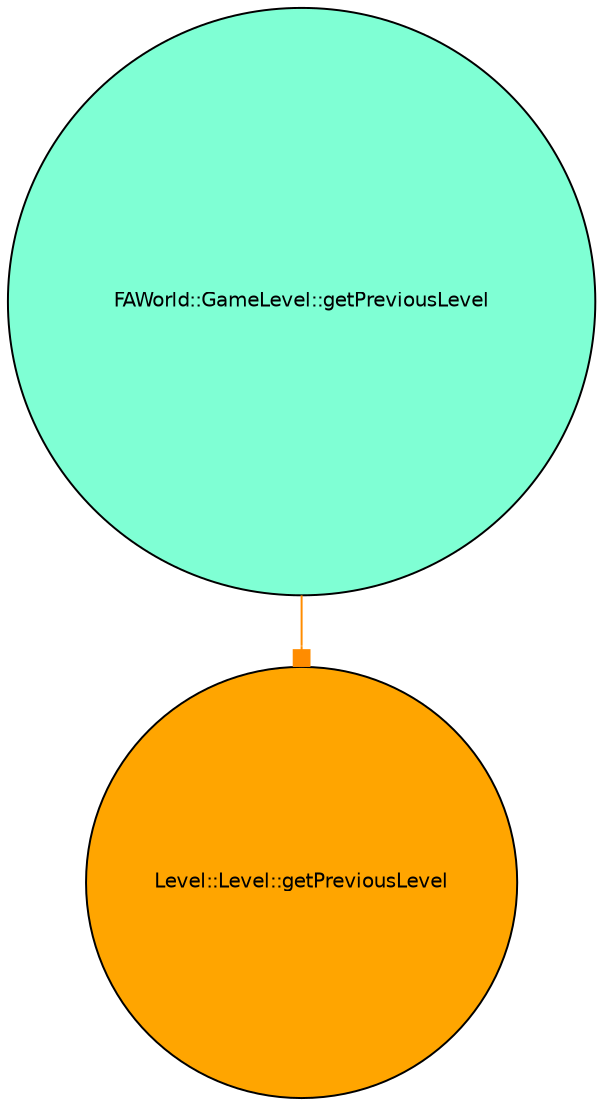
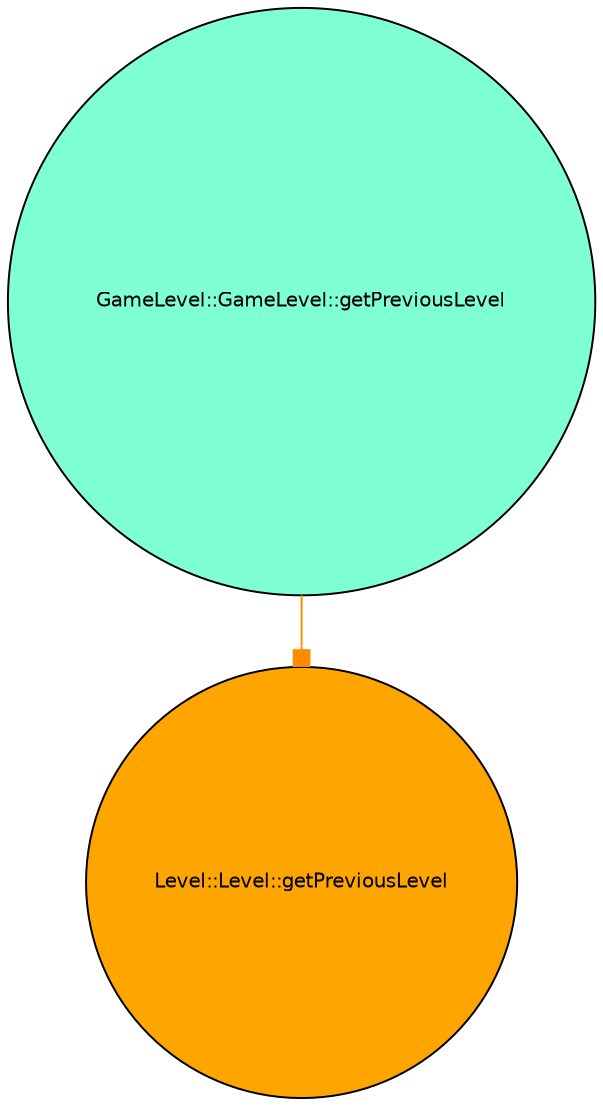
node "FAWorld::GameLevel::getPreviousLevel": label "FAWorld::GameLevel::getPreviousLevel" -> "GameLevel::GameLevel::getPreviousLevel"
